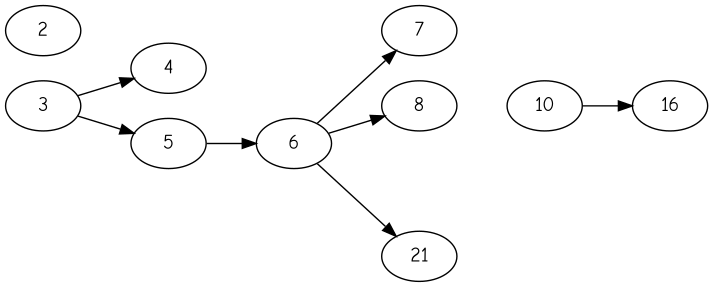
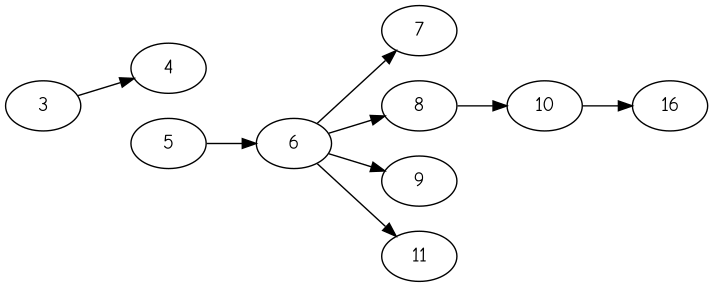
node "2": removed
edge "8" -> "10": added
edge "3" -> "5": removed
node "9": added
node "21": label "21" -> "11"
